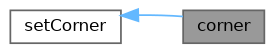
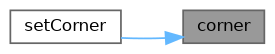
edge "corner" -> "setCorner": reversed
